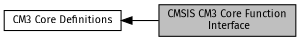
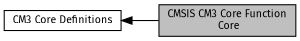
node "CMSIS CM3 Core Function Interface": label "CMSIS CM3 Core Function Interface" -> "CMSIS CM3 Core Function Core"
